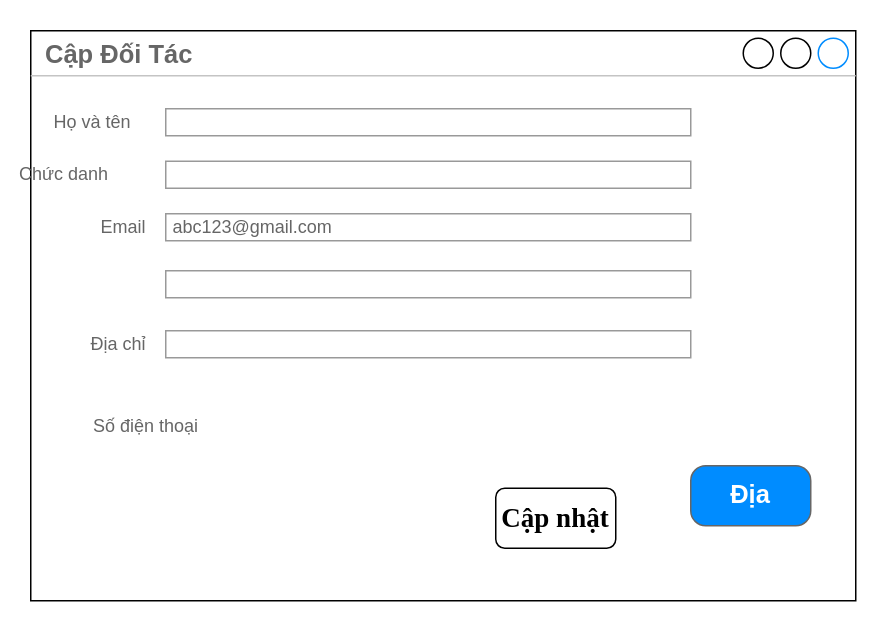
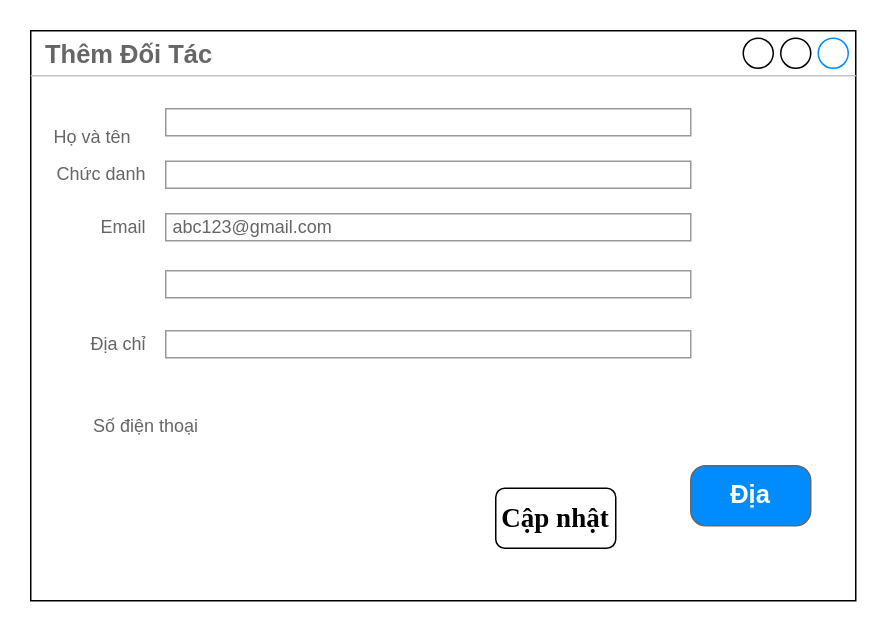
node "Cập Đối Tác": label "Cập Đối Tác" -> "Thêm Đối Tác"
node "Họ và tên": moved (98, 122) -> (98, 137)
node "Chức danh": moved (76, 175) -> (113, 175)
